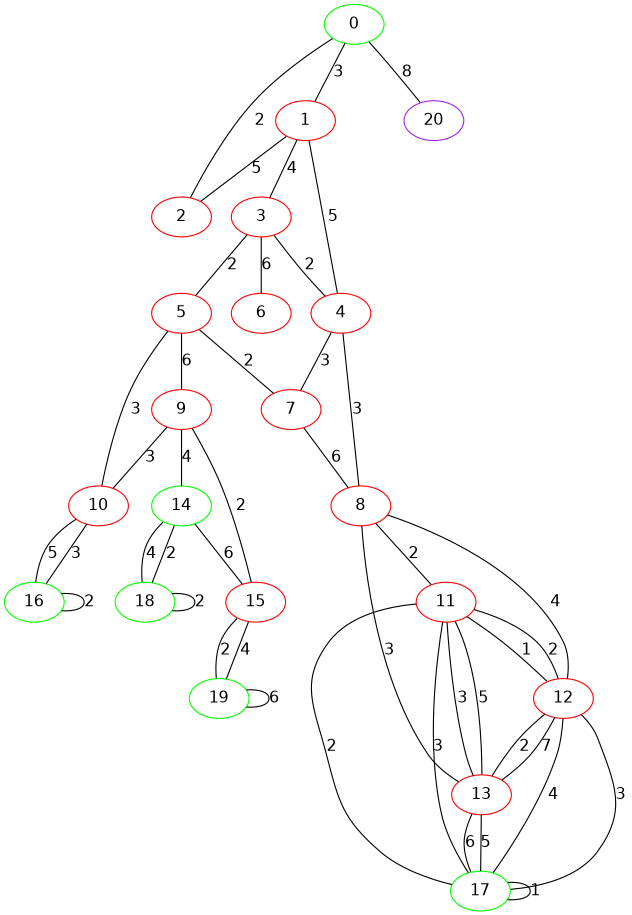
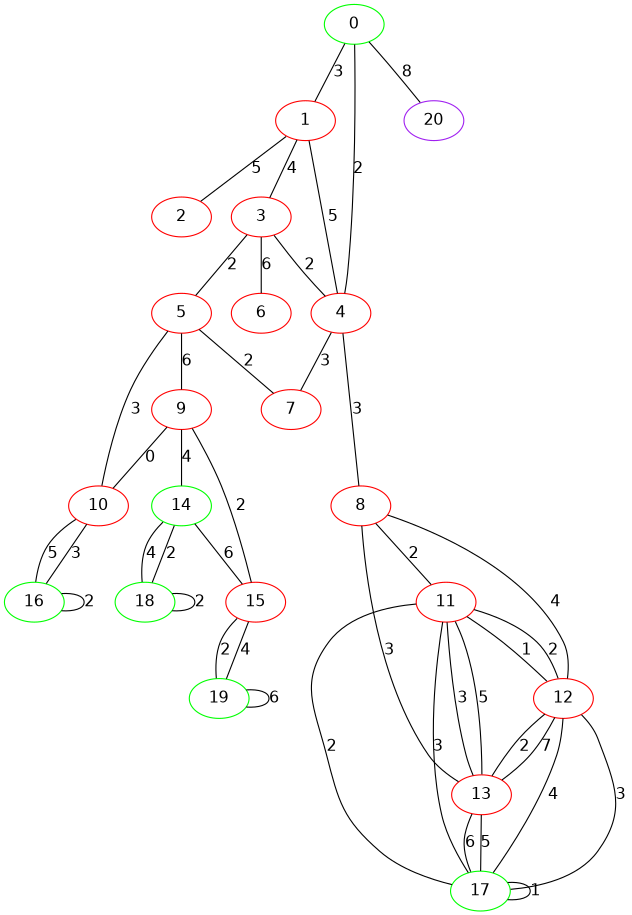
edge "0" -- "2": now "0" -- "4"
edge "9" -- "10": label "3" -> "0"
edge "7" -- "8": removed, label "6"
